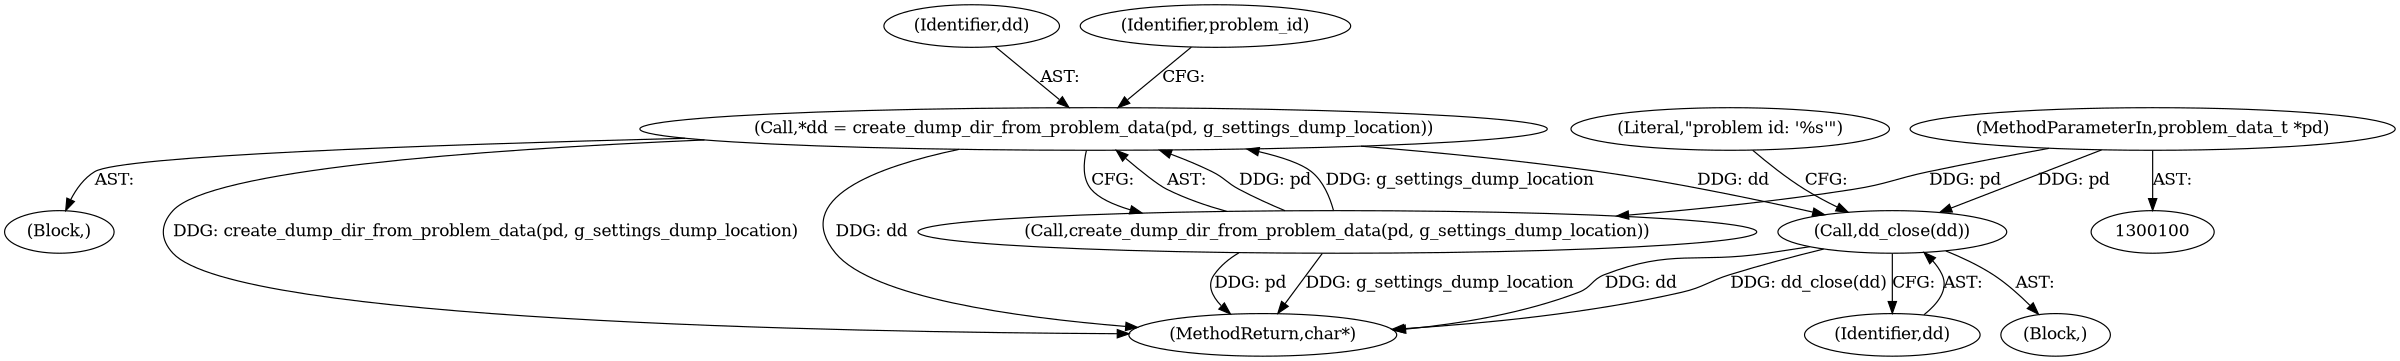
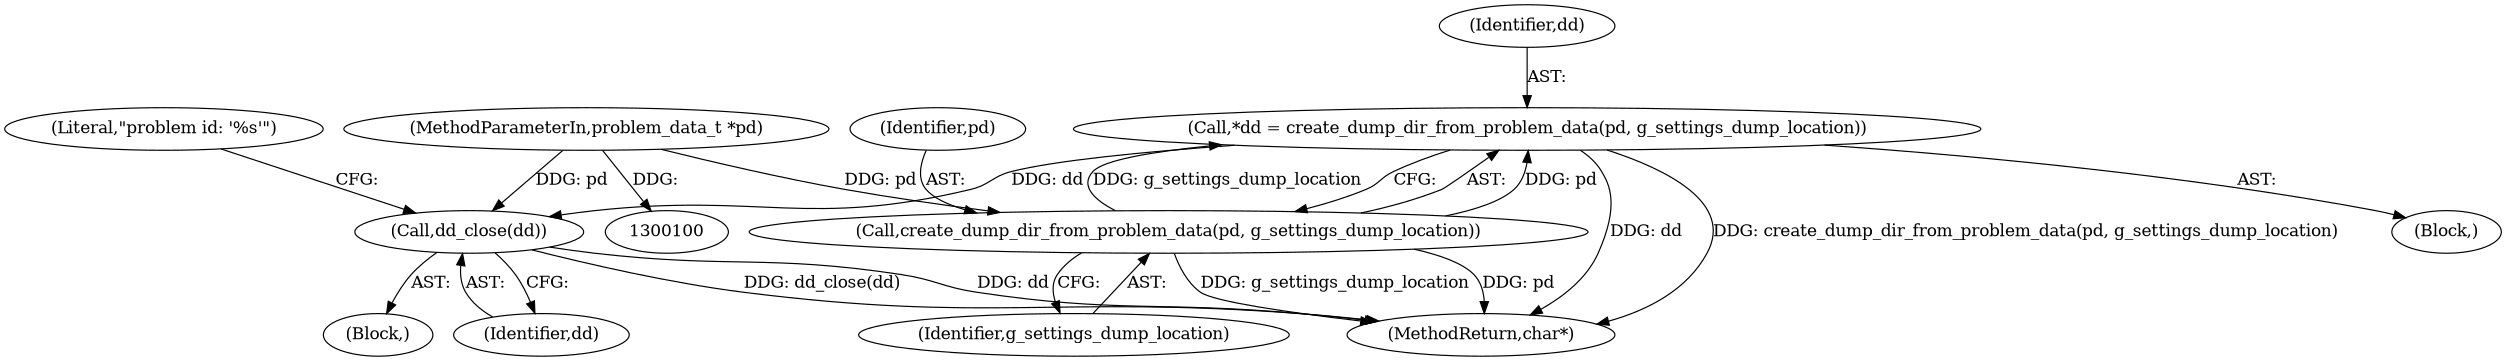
node "(Identifier,problem_id)": removed
node "(Identifier,pd)": added
edge "(MethodParameterIn,problem_data_t *pd)" -> "1300100": label "AST: " -> "DDG: "
node "(Identifier,g_settings_dump_location)": added
